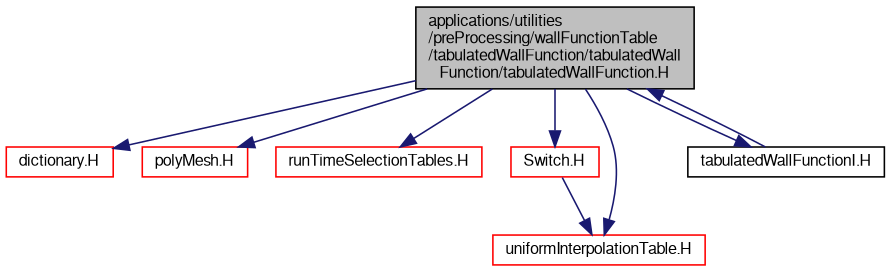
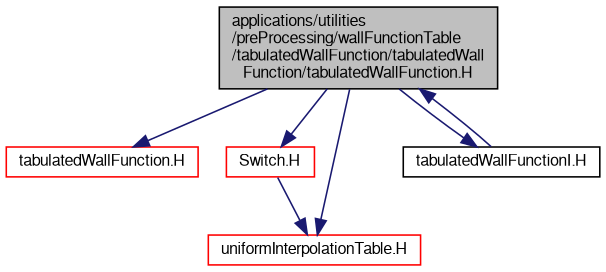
node "dictionary.H": removed
node "polyMesh.H": label "polyMesh.H" -> "tabulatedWallFunction.H"
node "runTimeSelectionTables.H": removed
